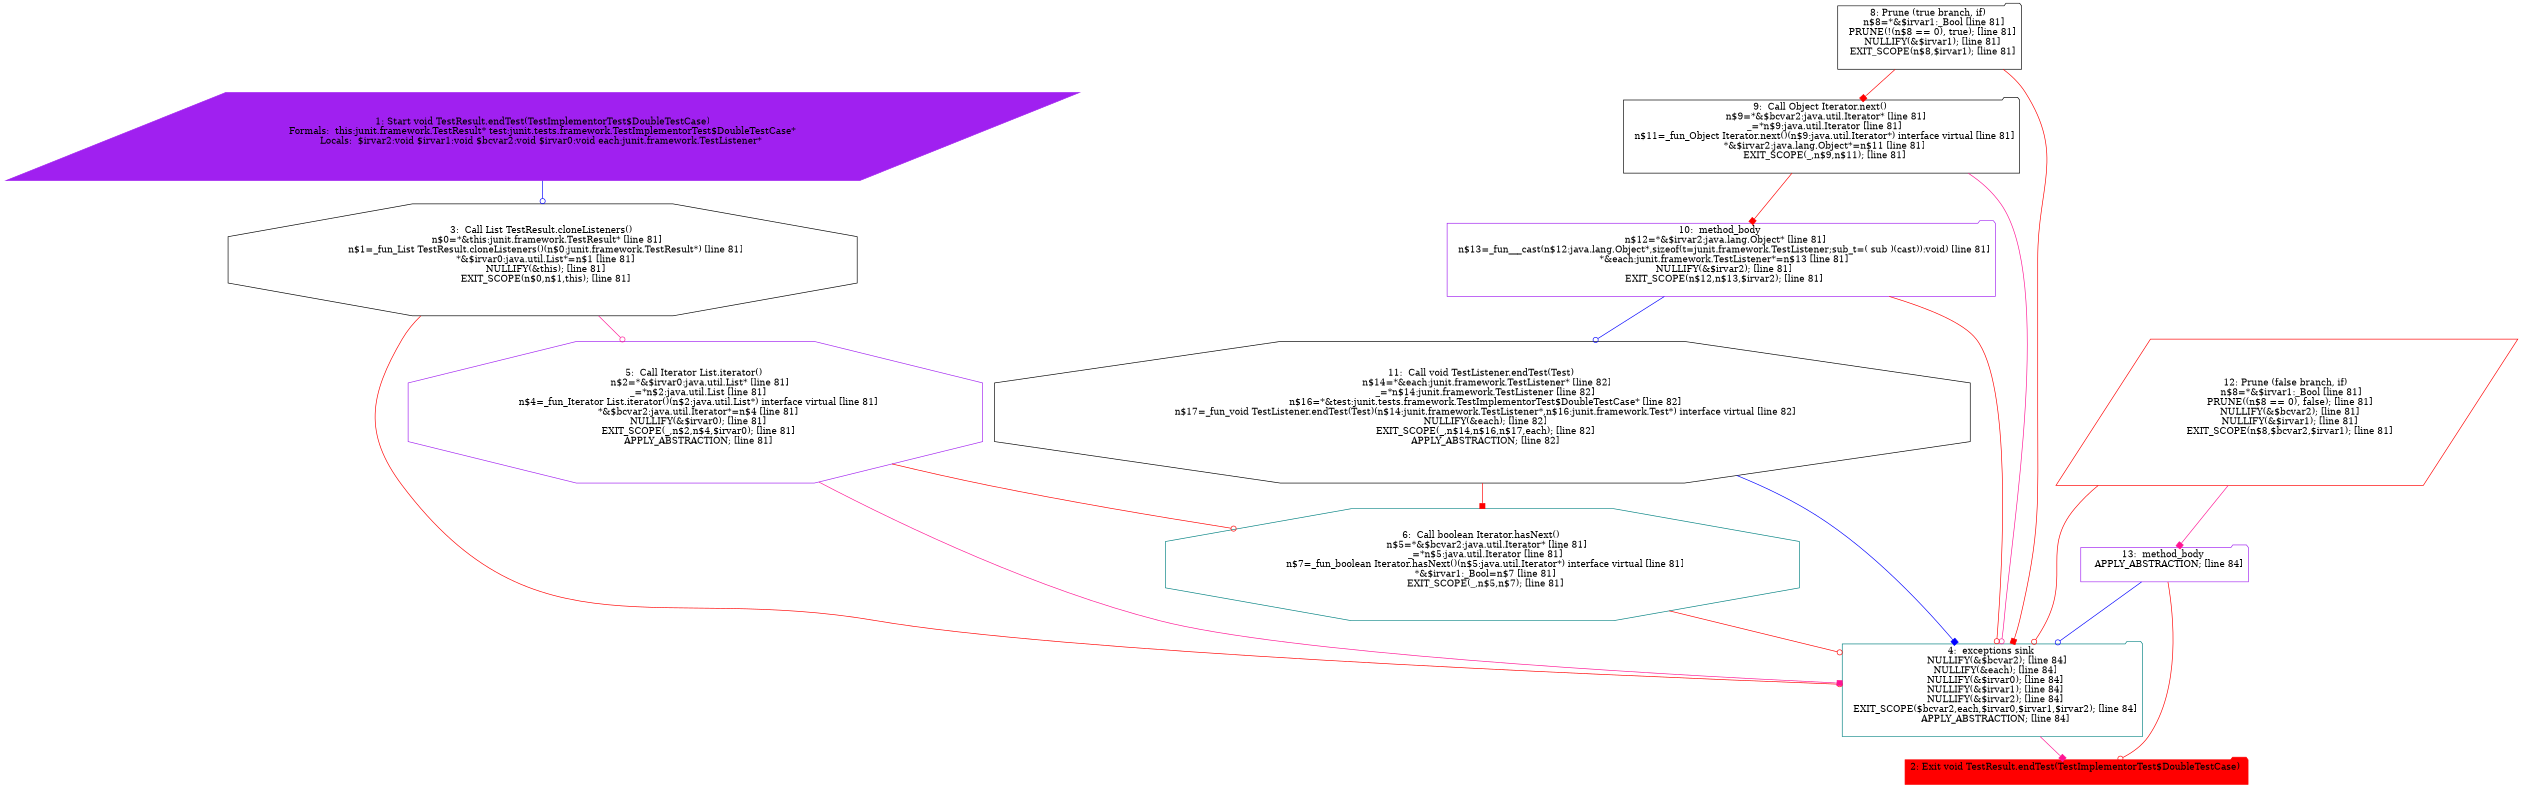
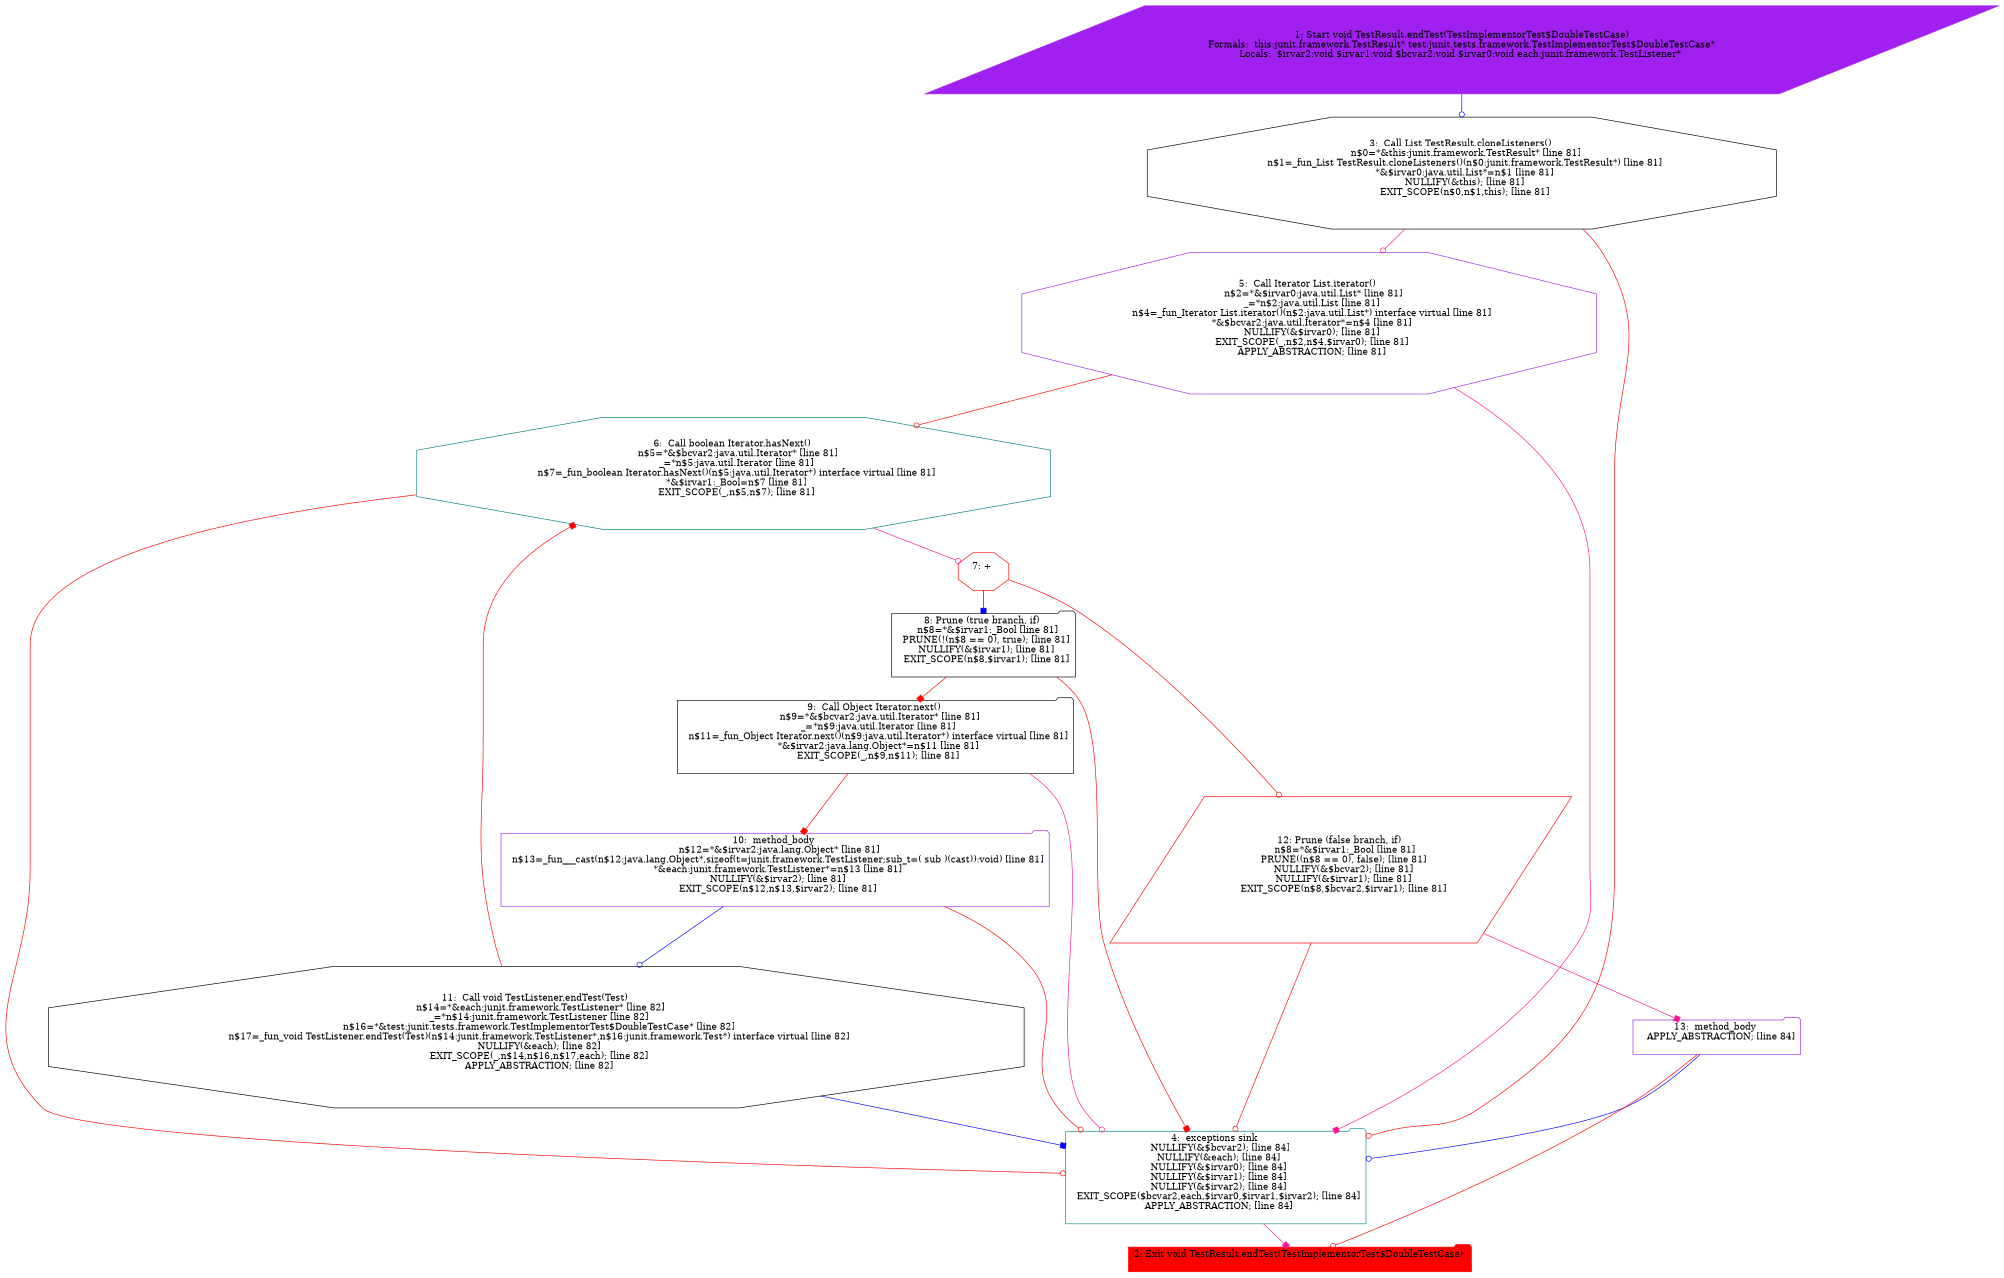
node "7: +": added
